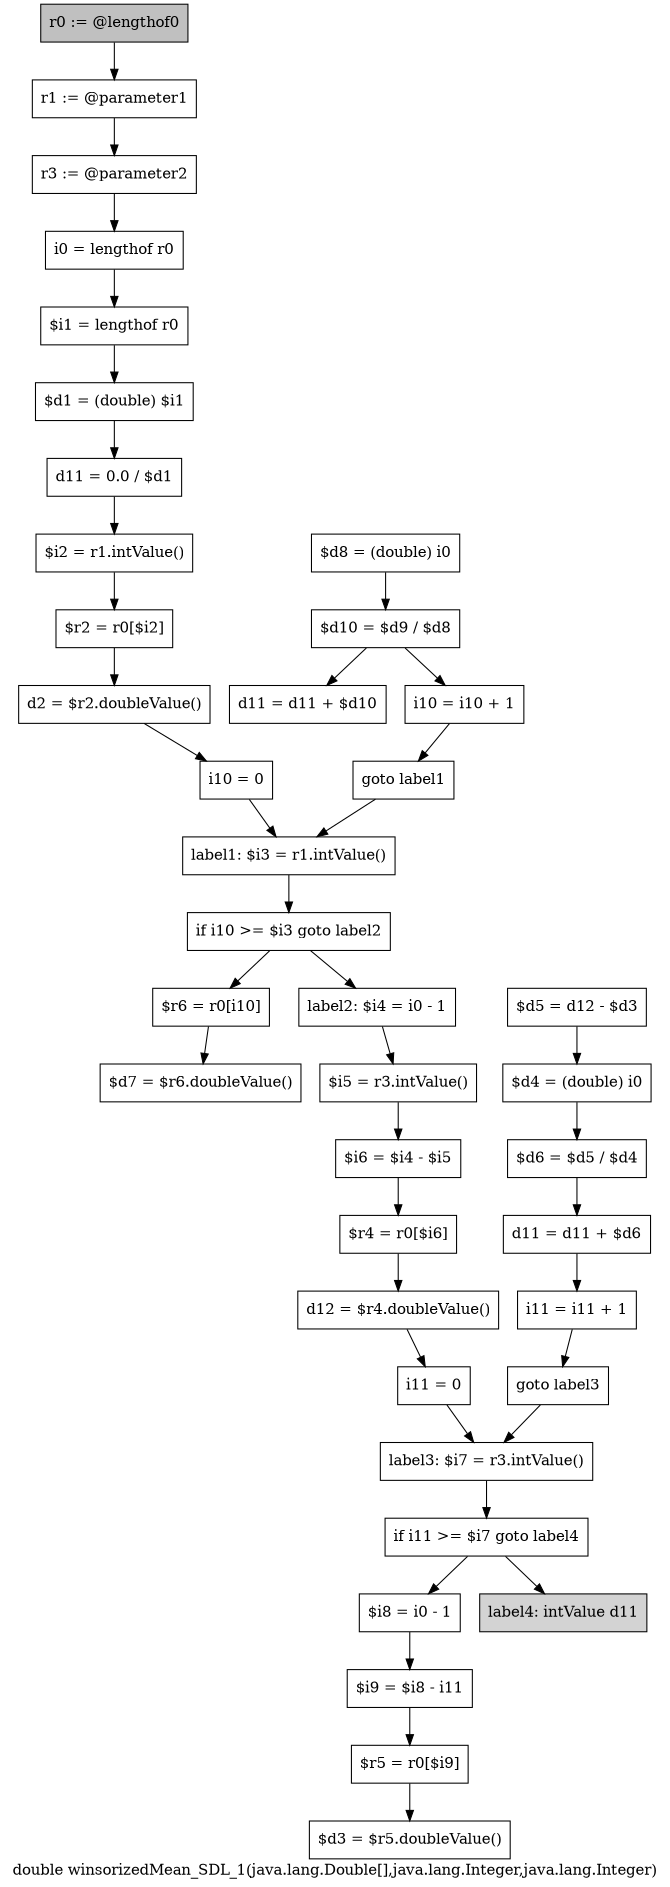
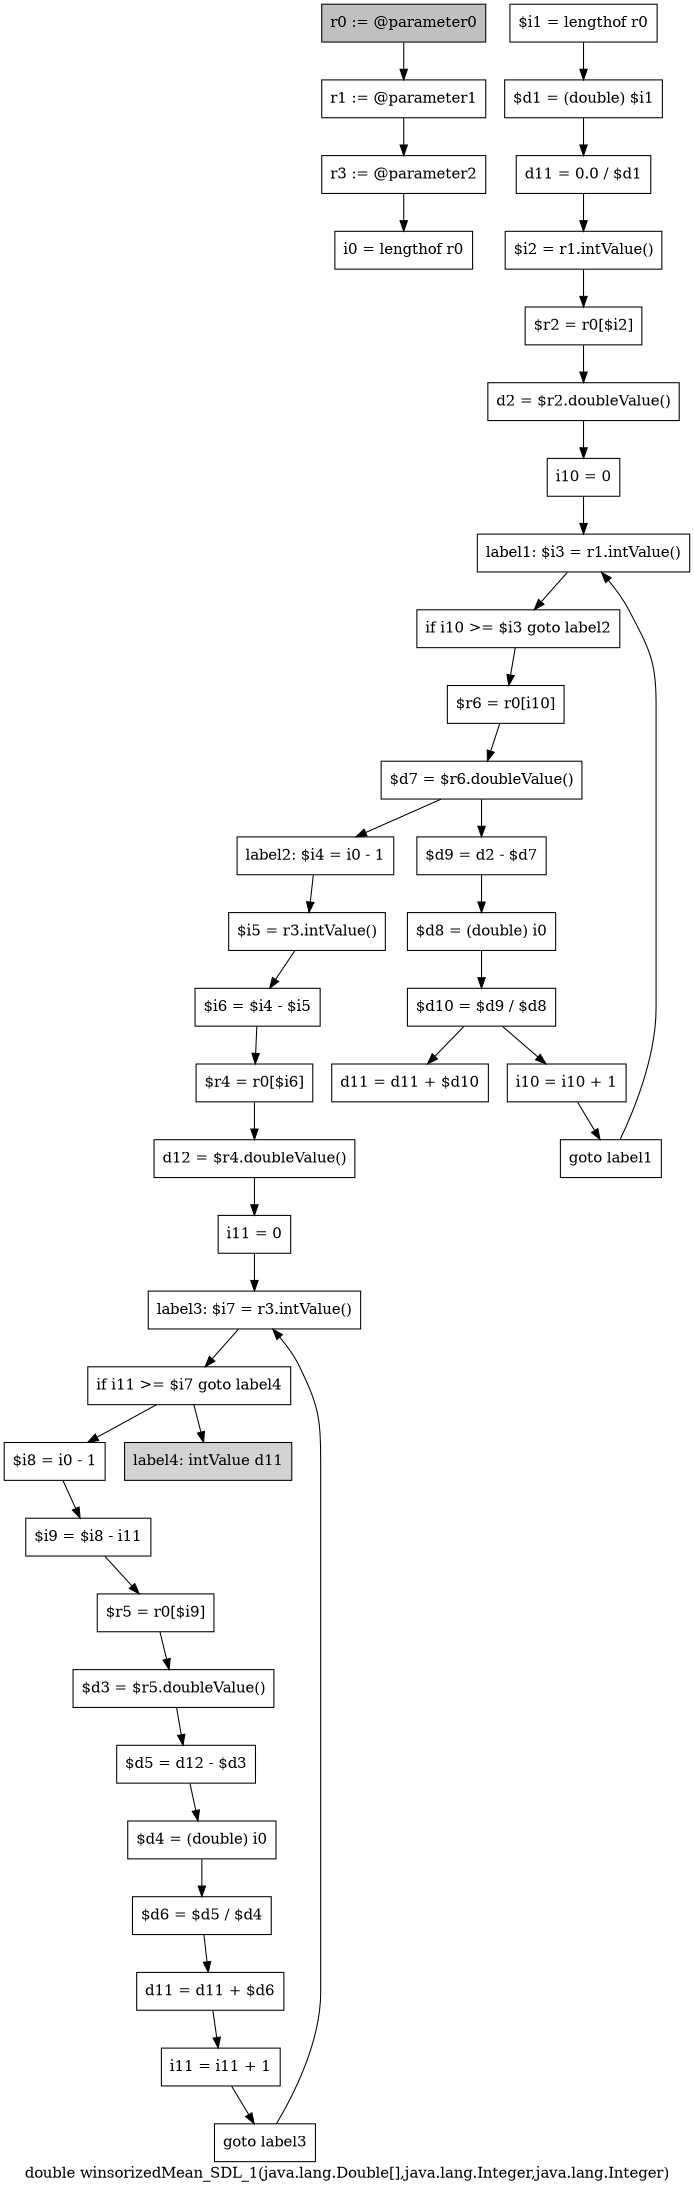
node "r0 := @lengthof0": label "r0 := @lengthof0" -> "r0 := @parameter0"
edge "i0 = lengthof r0" -> "$i1 = lengthof r0": removed
node "$d9 = d2 - $d7": added
edge "if i10 >= $i3 goto label2" -> "label2: $i4 = i0 - 1": now "$d7 = $r6.doubleValue()" -> "label2: $i4 = i0 - 1"
edge "$d3 = $r5.doubleValue()" -> "$d5 = d12 - $d3": added
